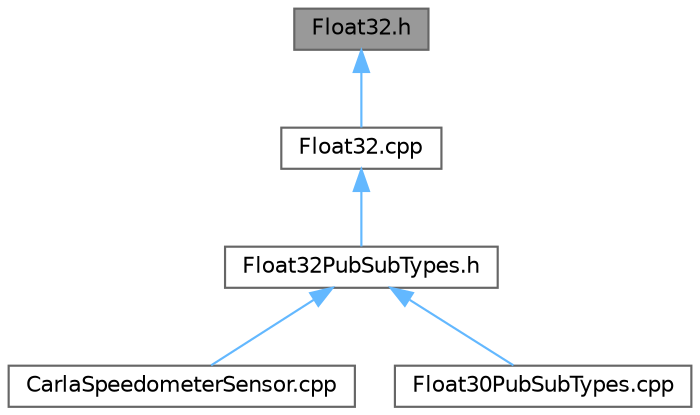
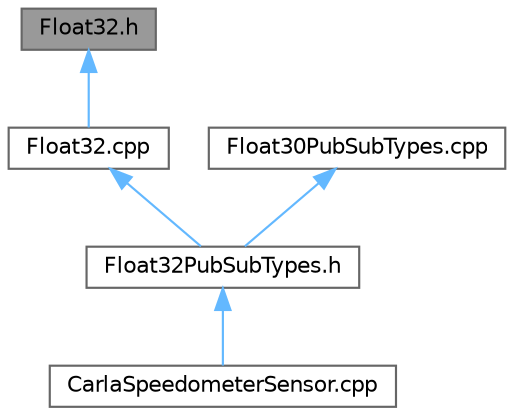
edge "Float30PubSubTypes.cpp" -> "Float32PubSubTypes.h": reversed
